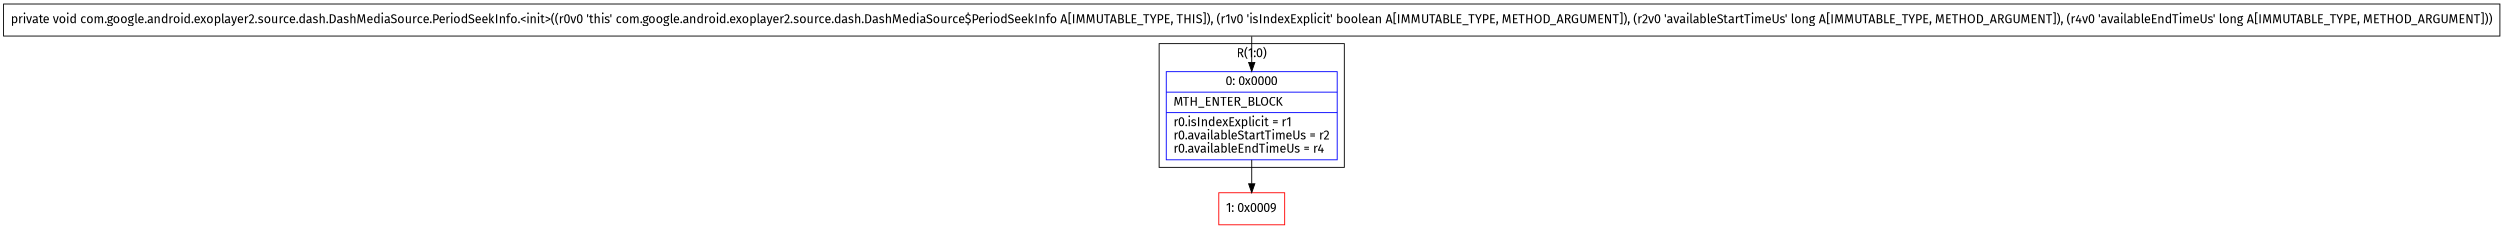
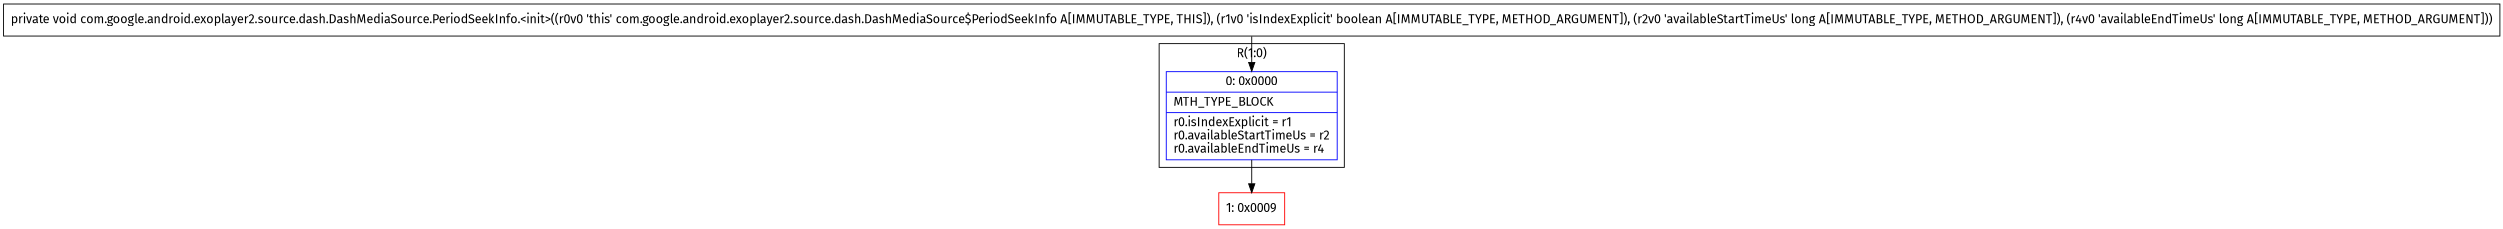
node "0: 0x0000": text "MTH_ENTER_BLOCK" -> "MTH_TYPE_BLOCK"
